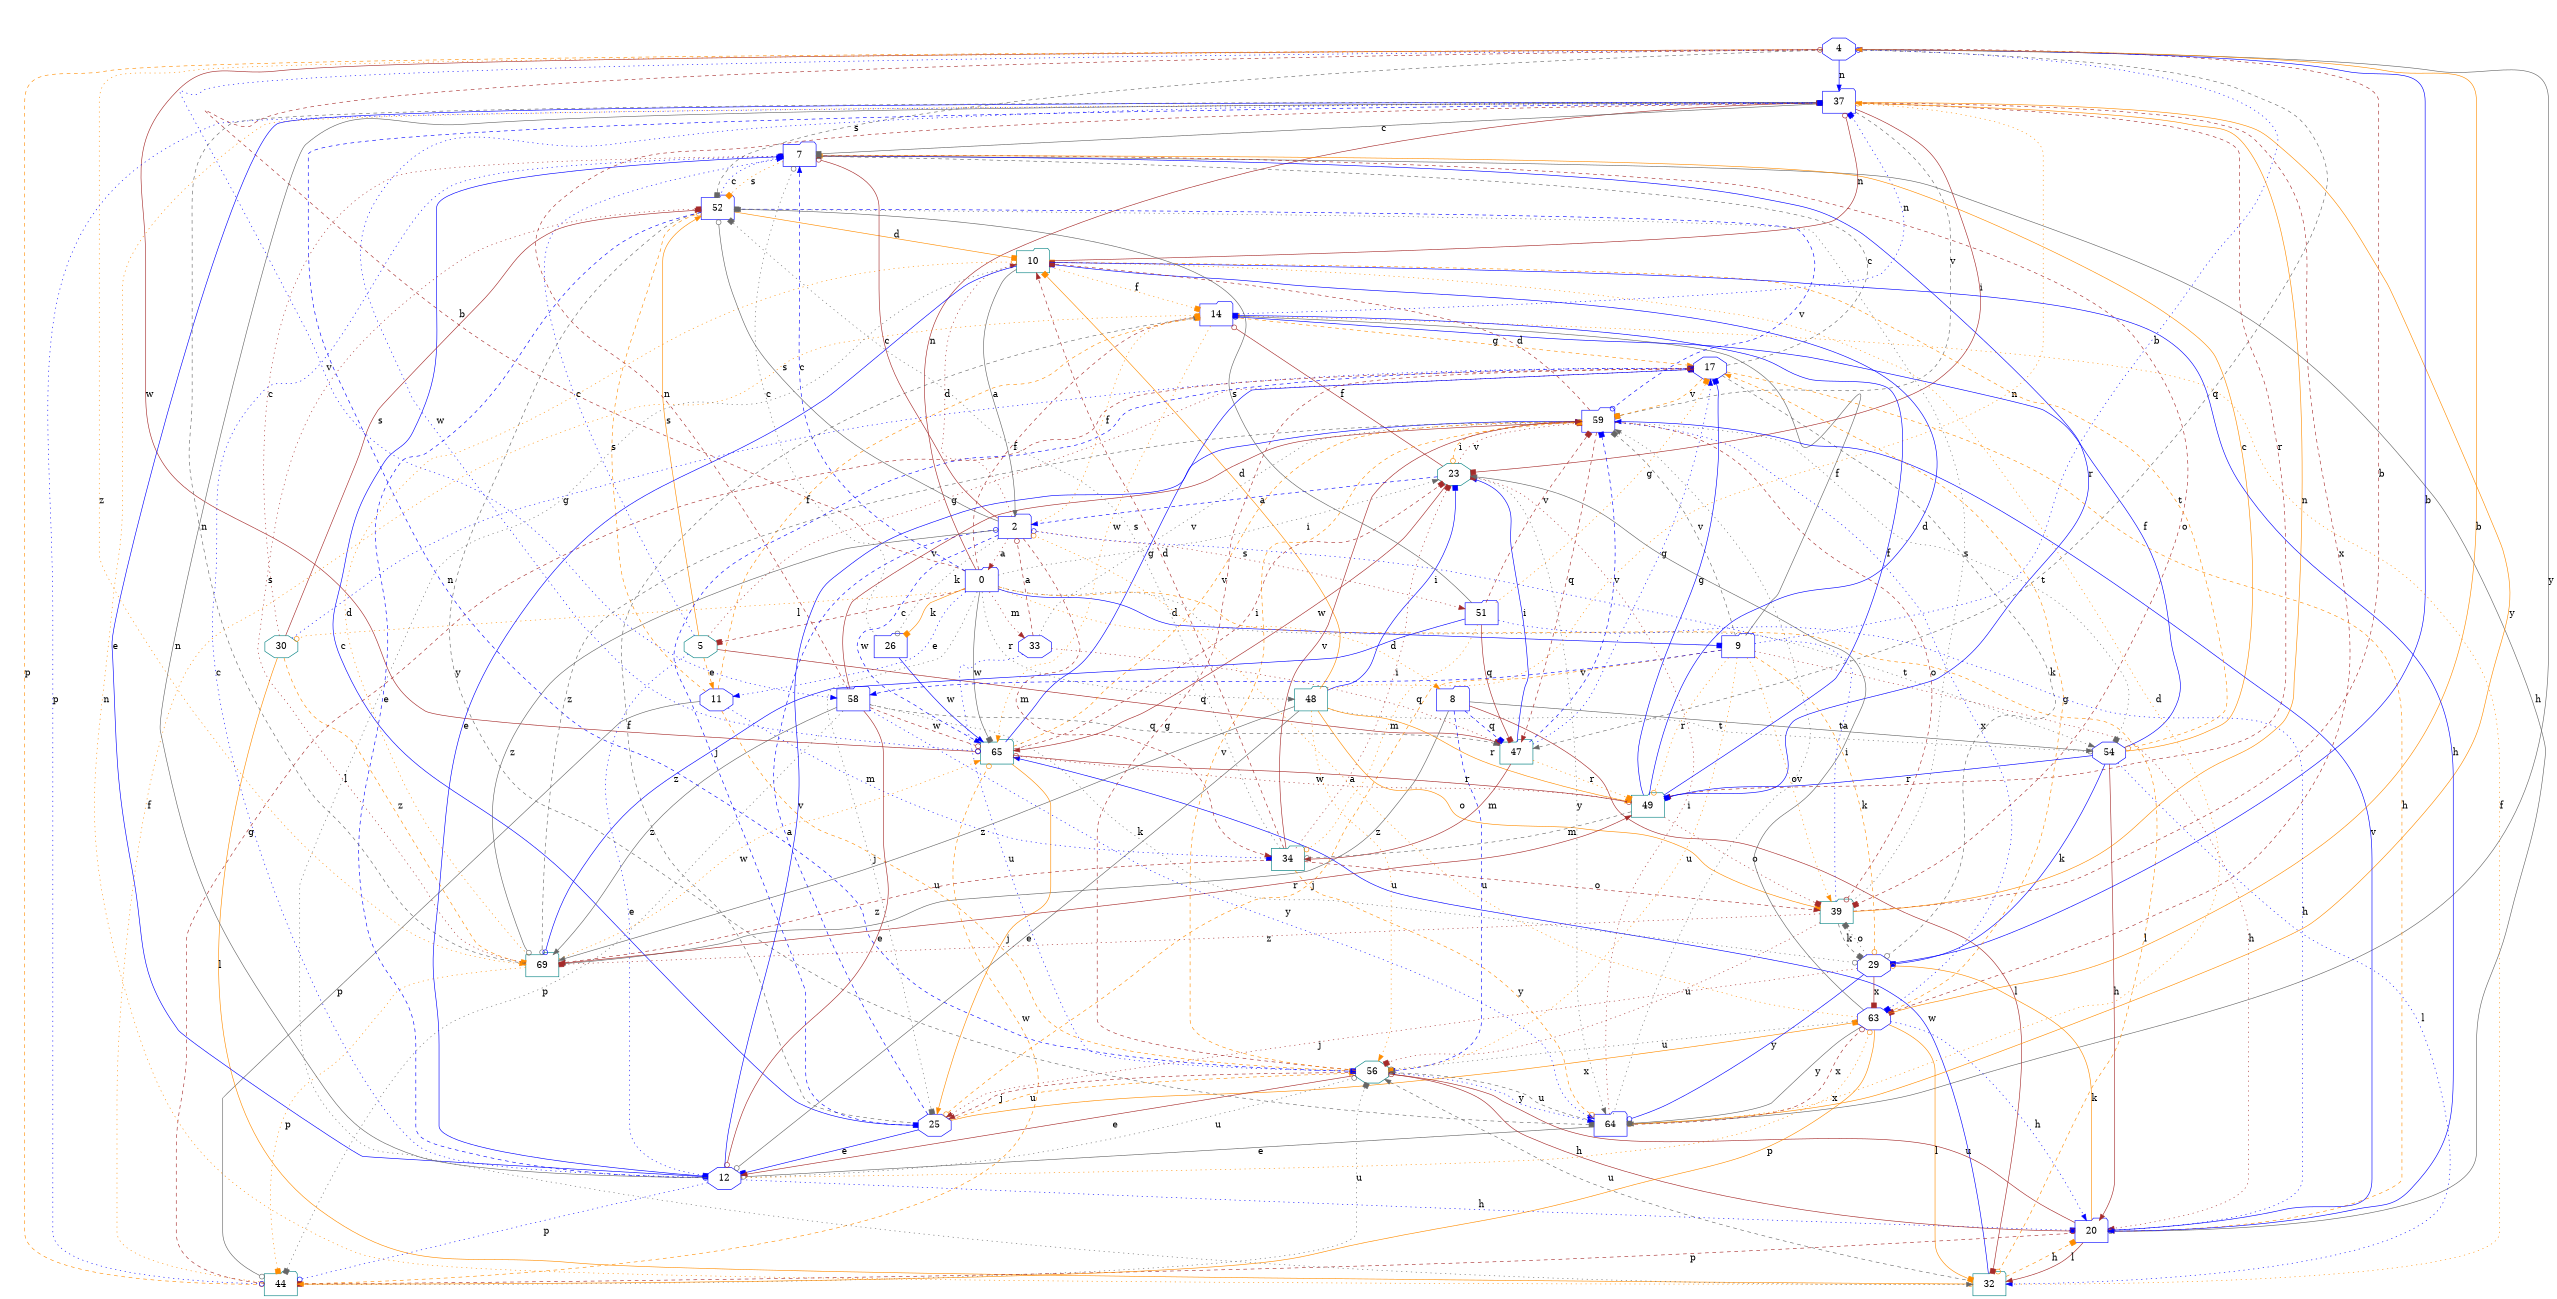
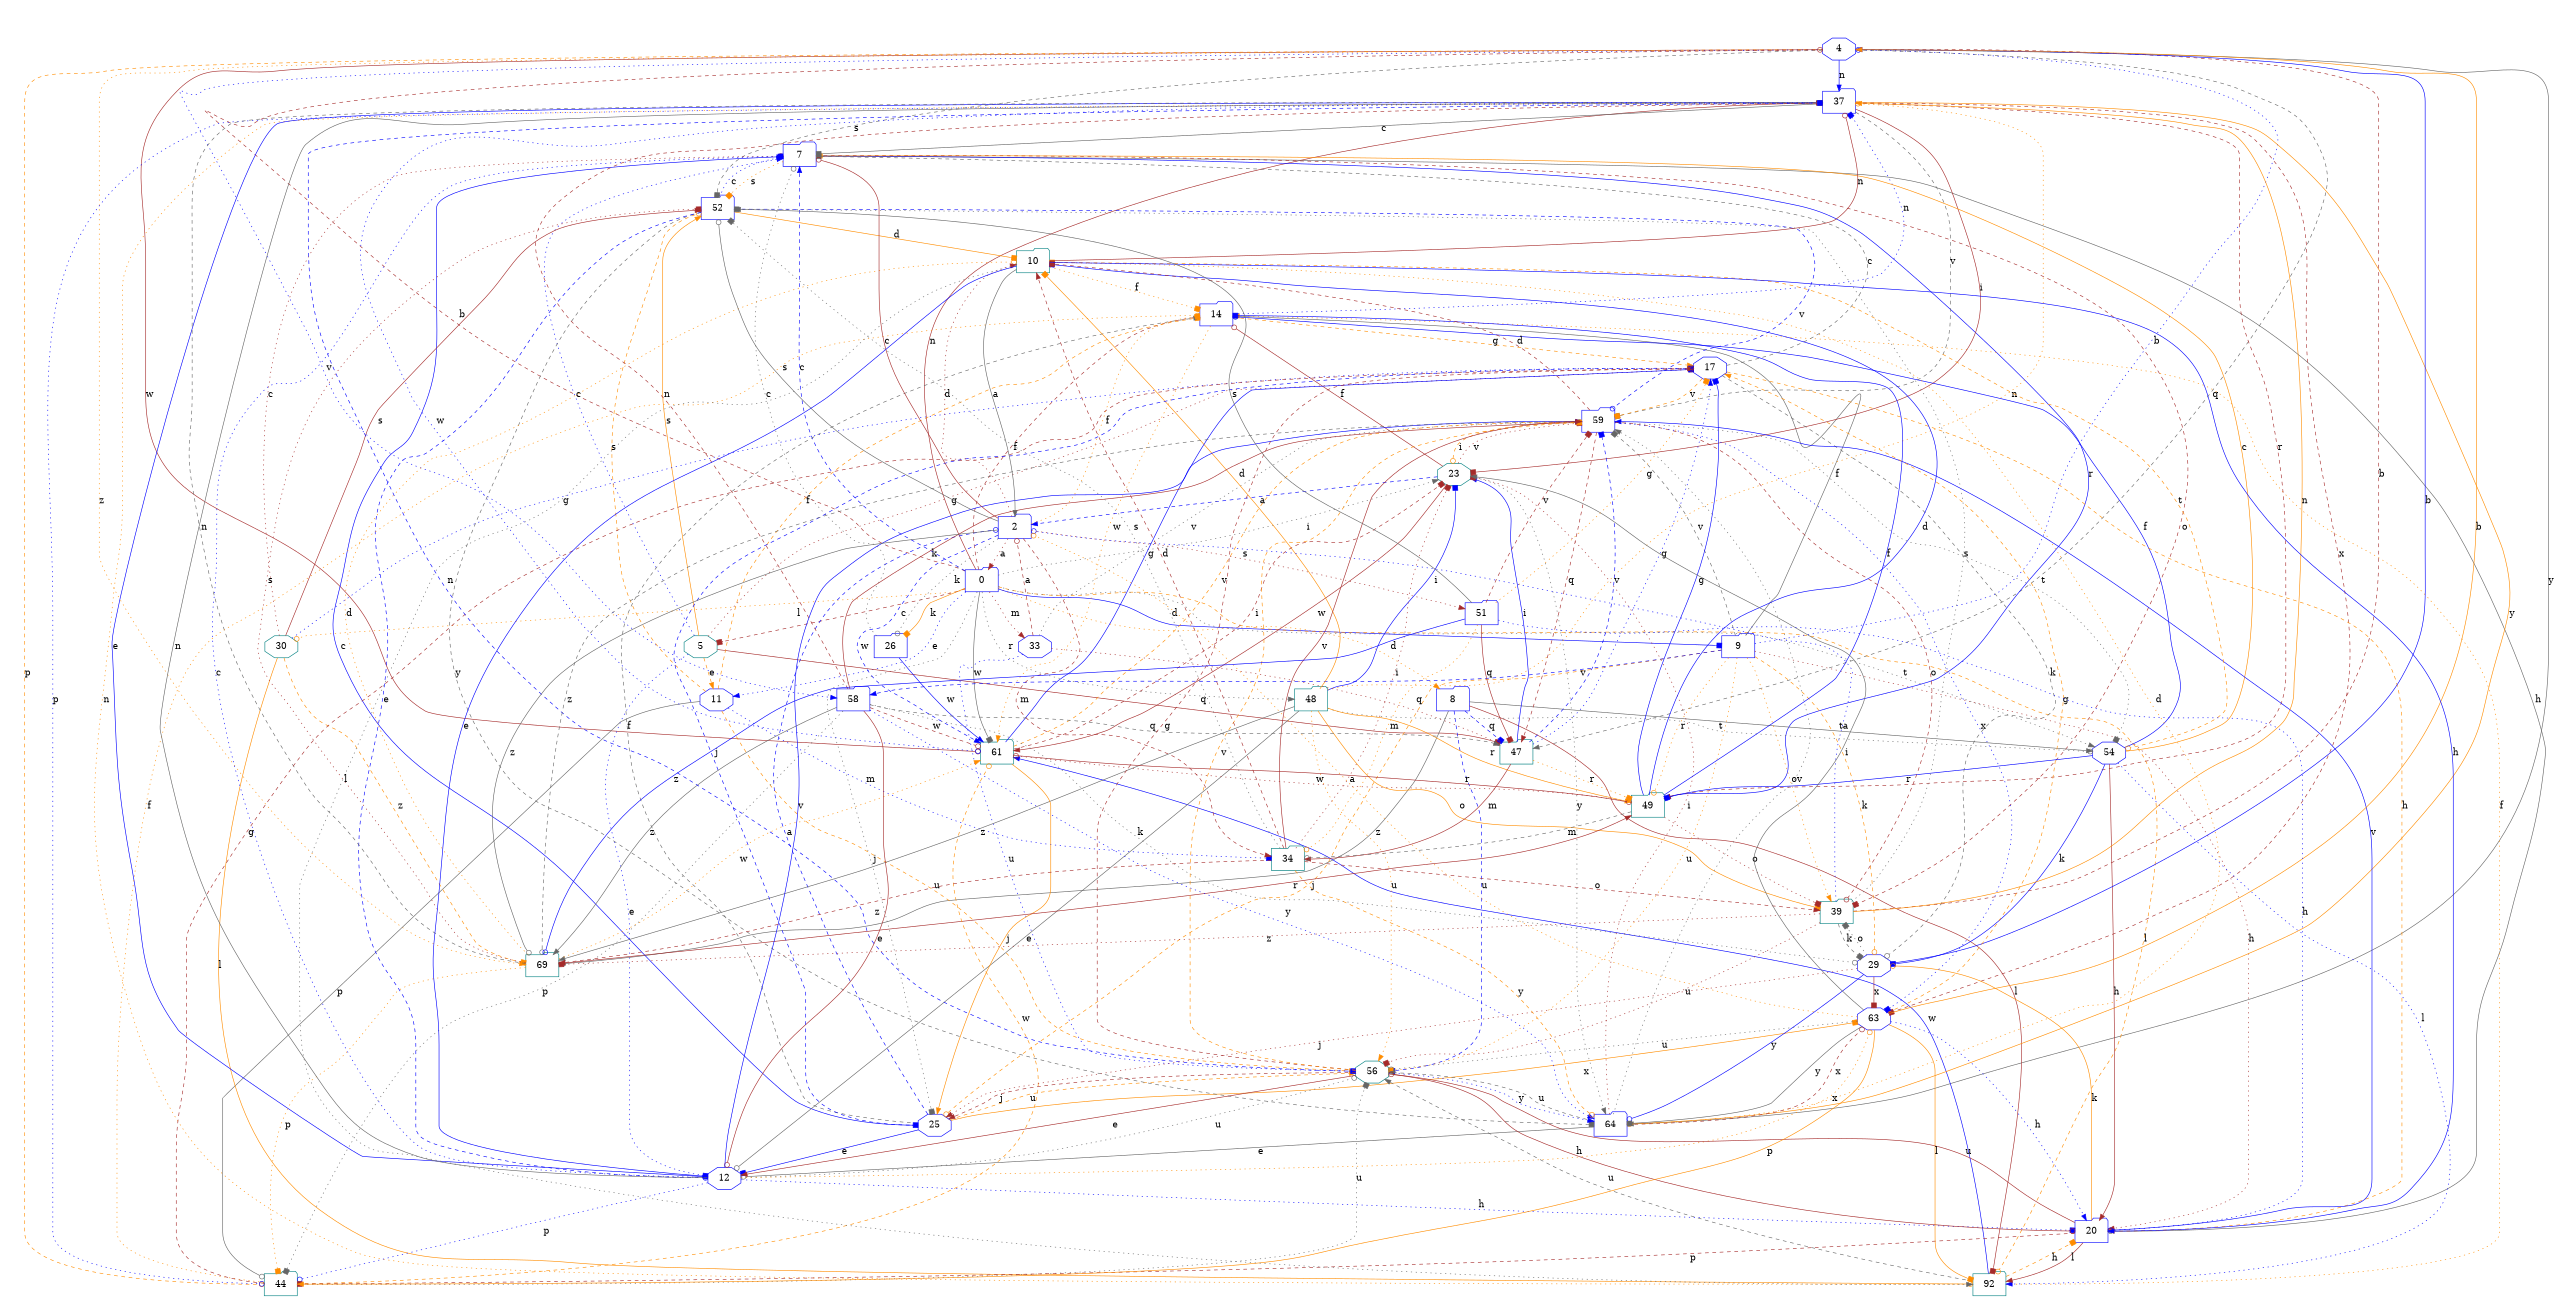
edge "58" -> "59": label "v" -> "k"
node "65": label "65" -> "61"
node "32": label "32" -> "92"
